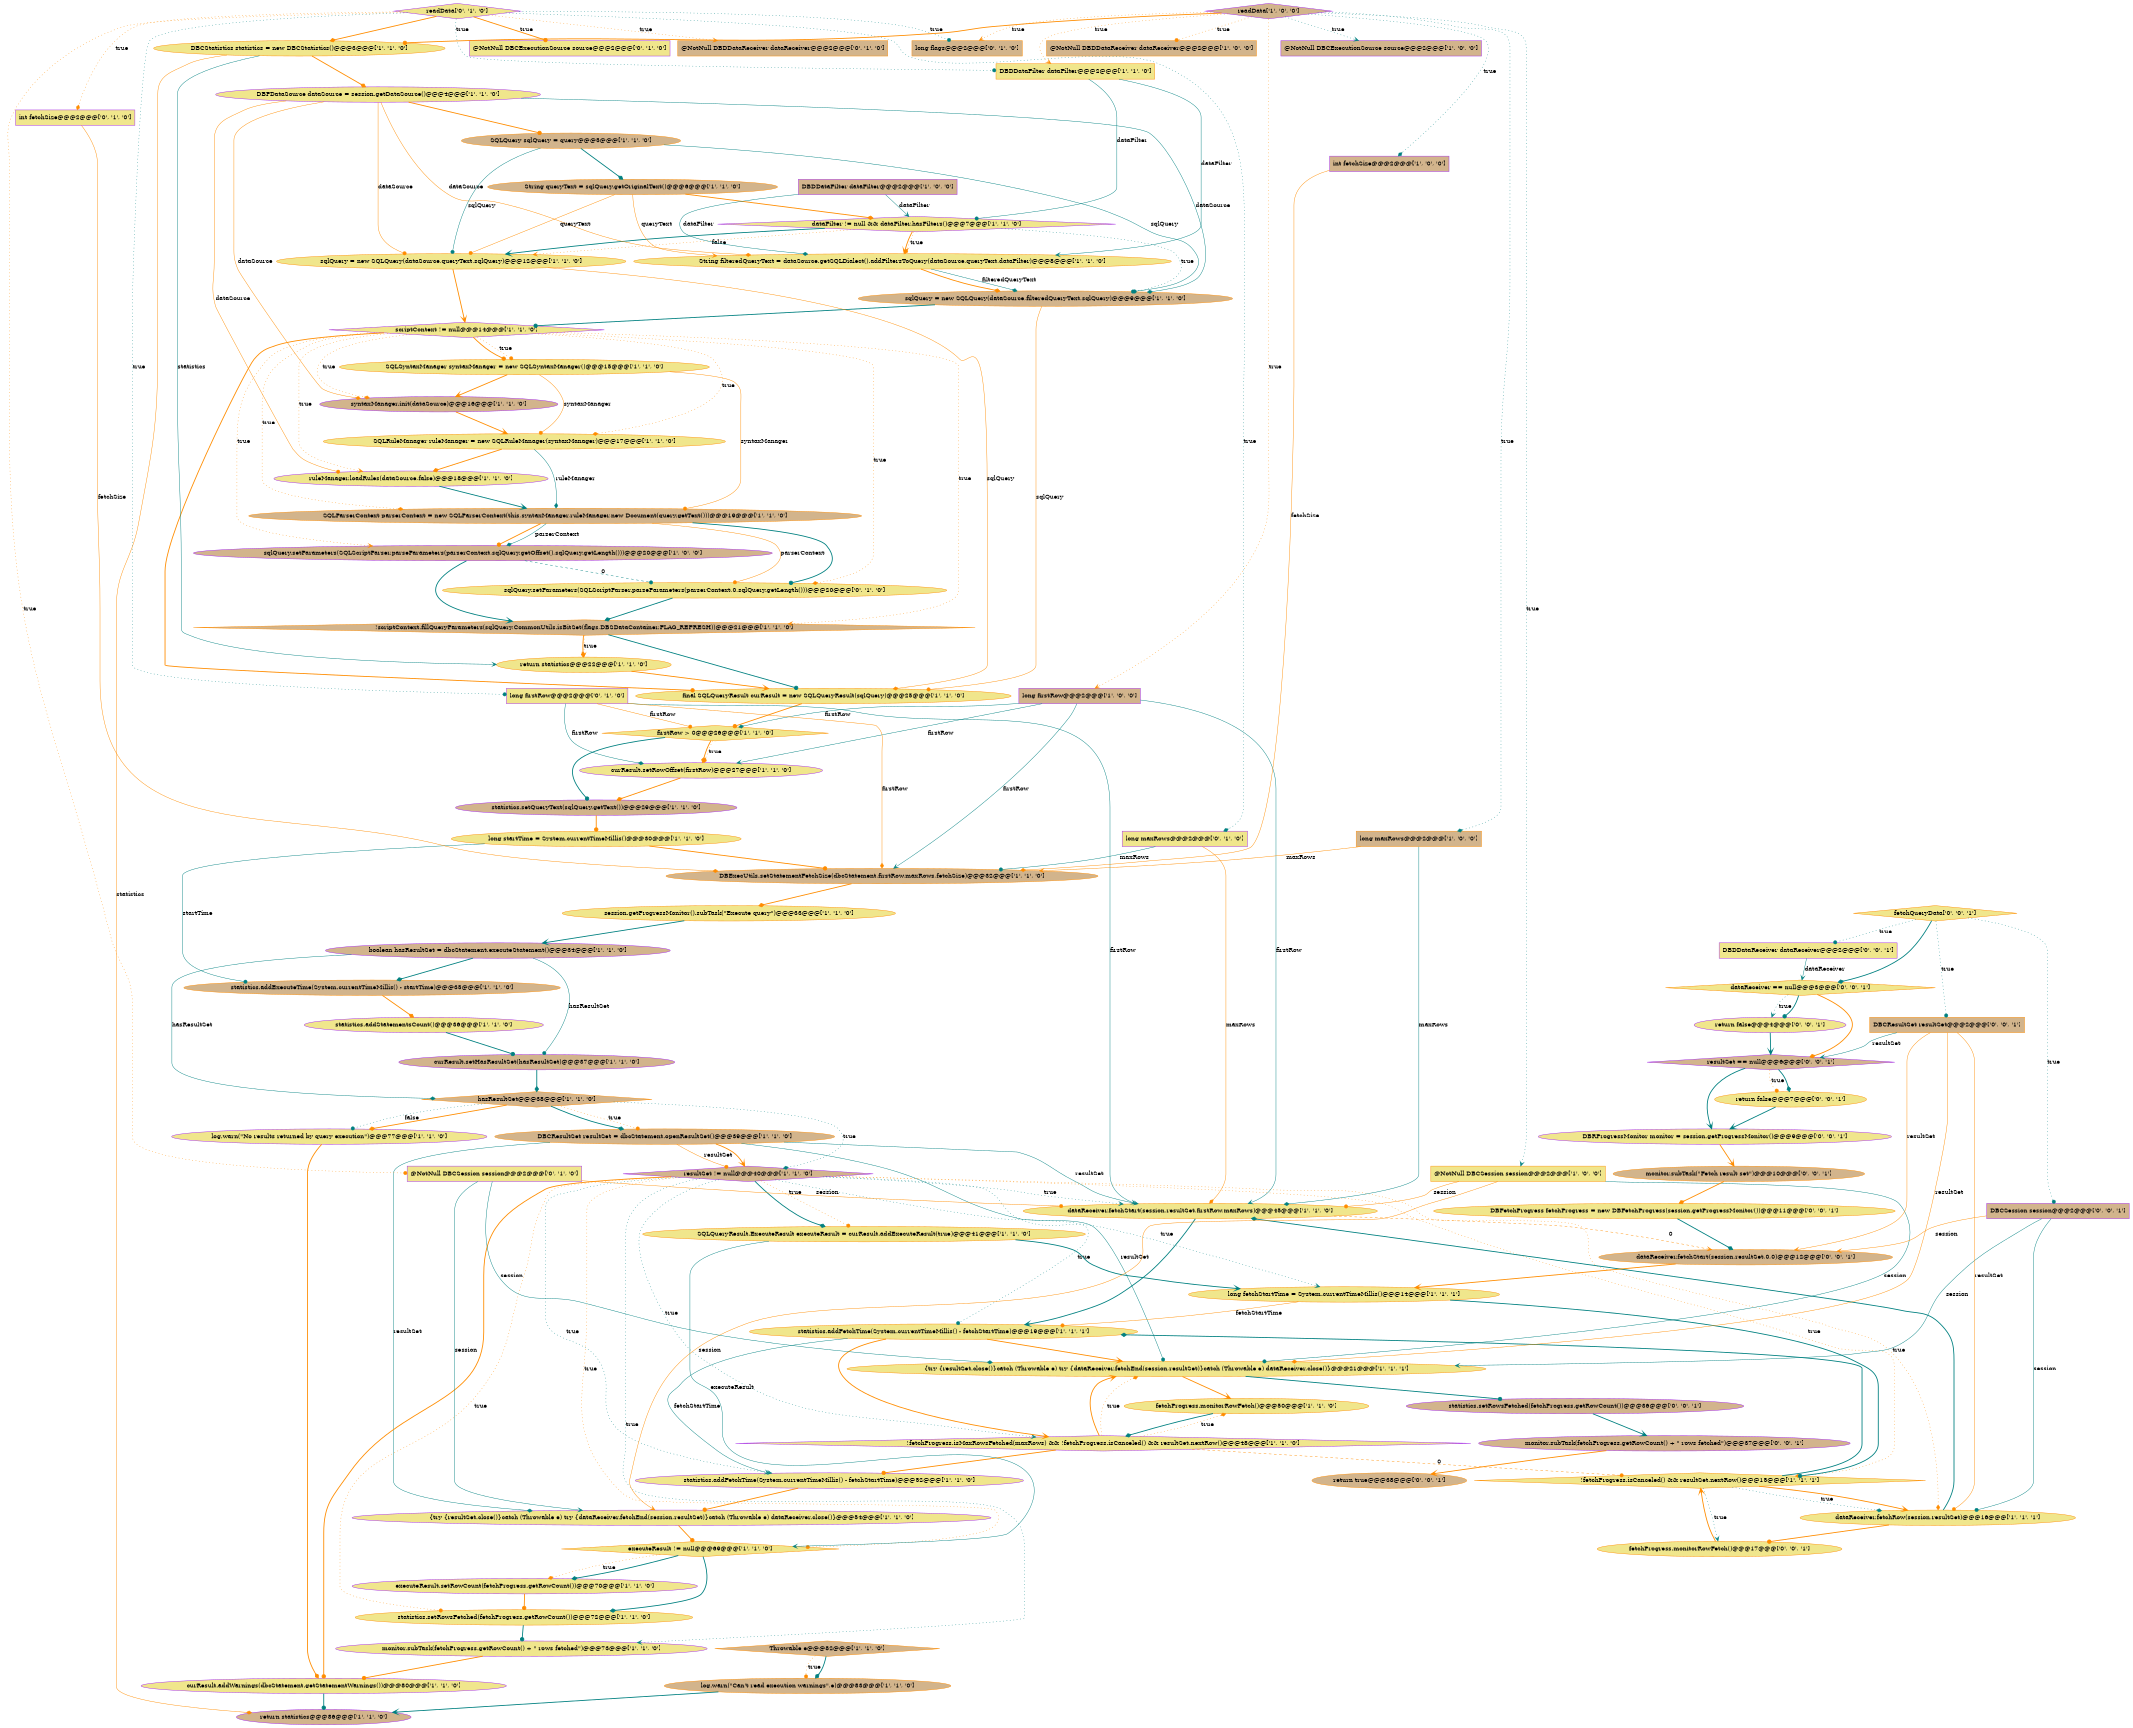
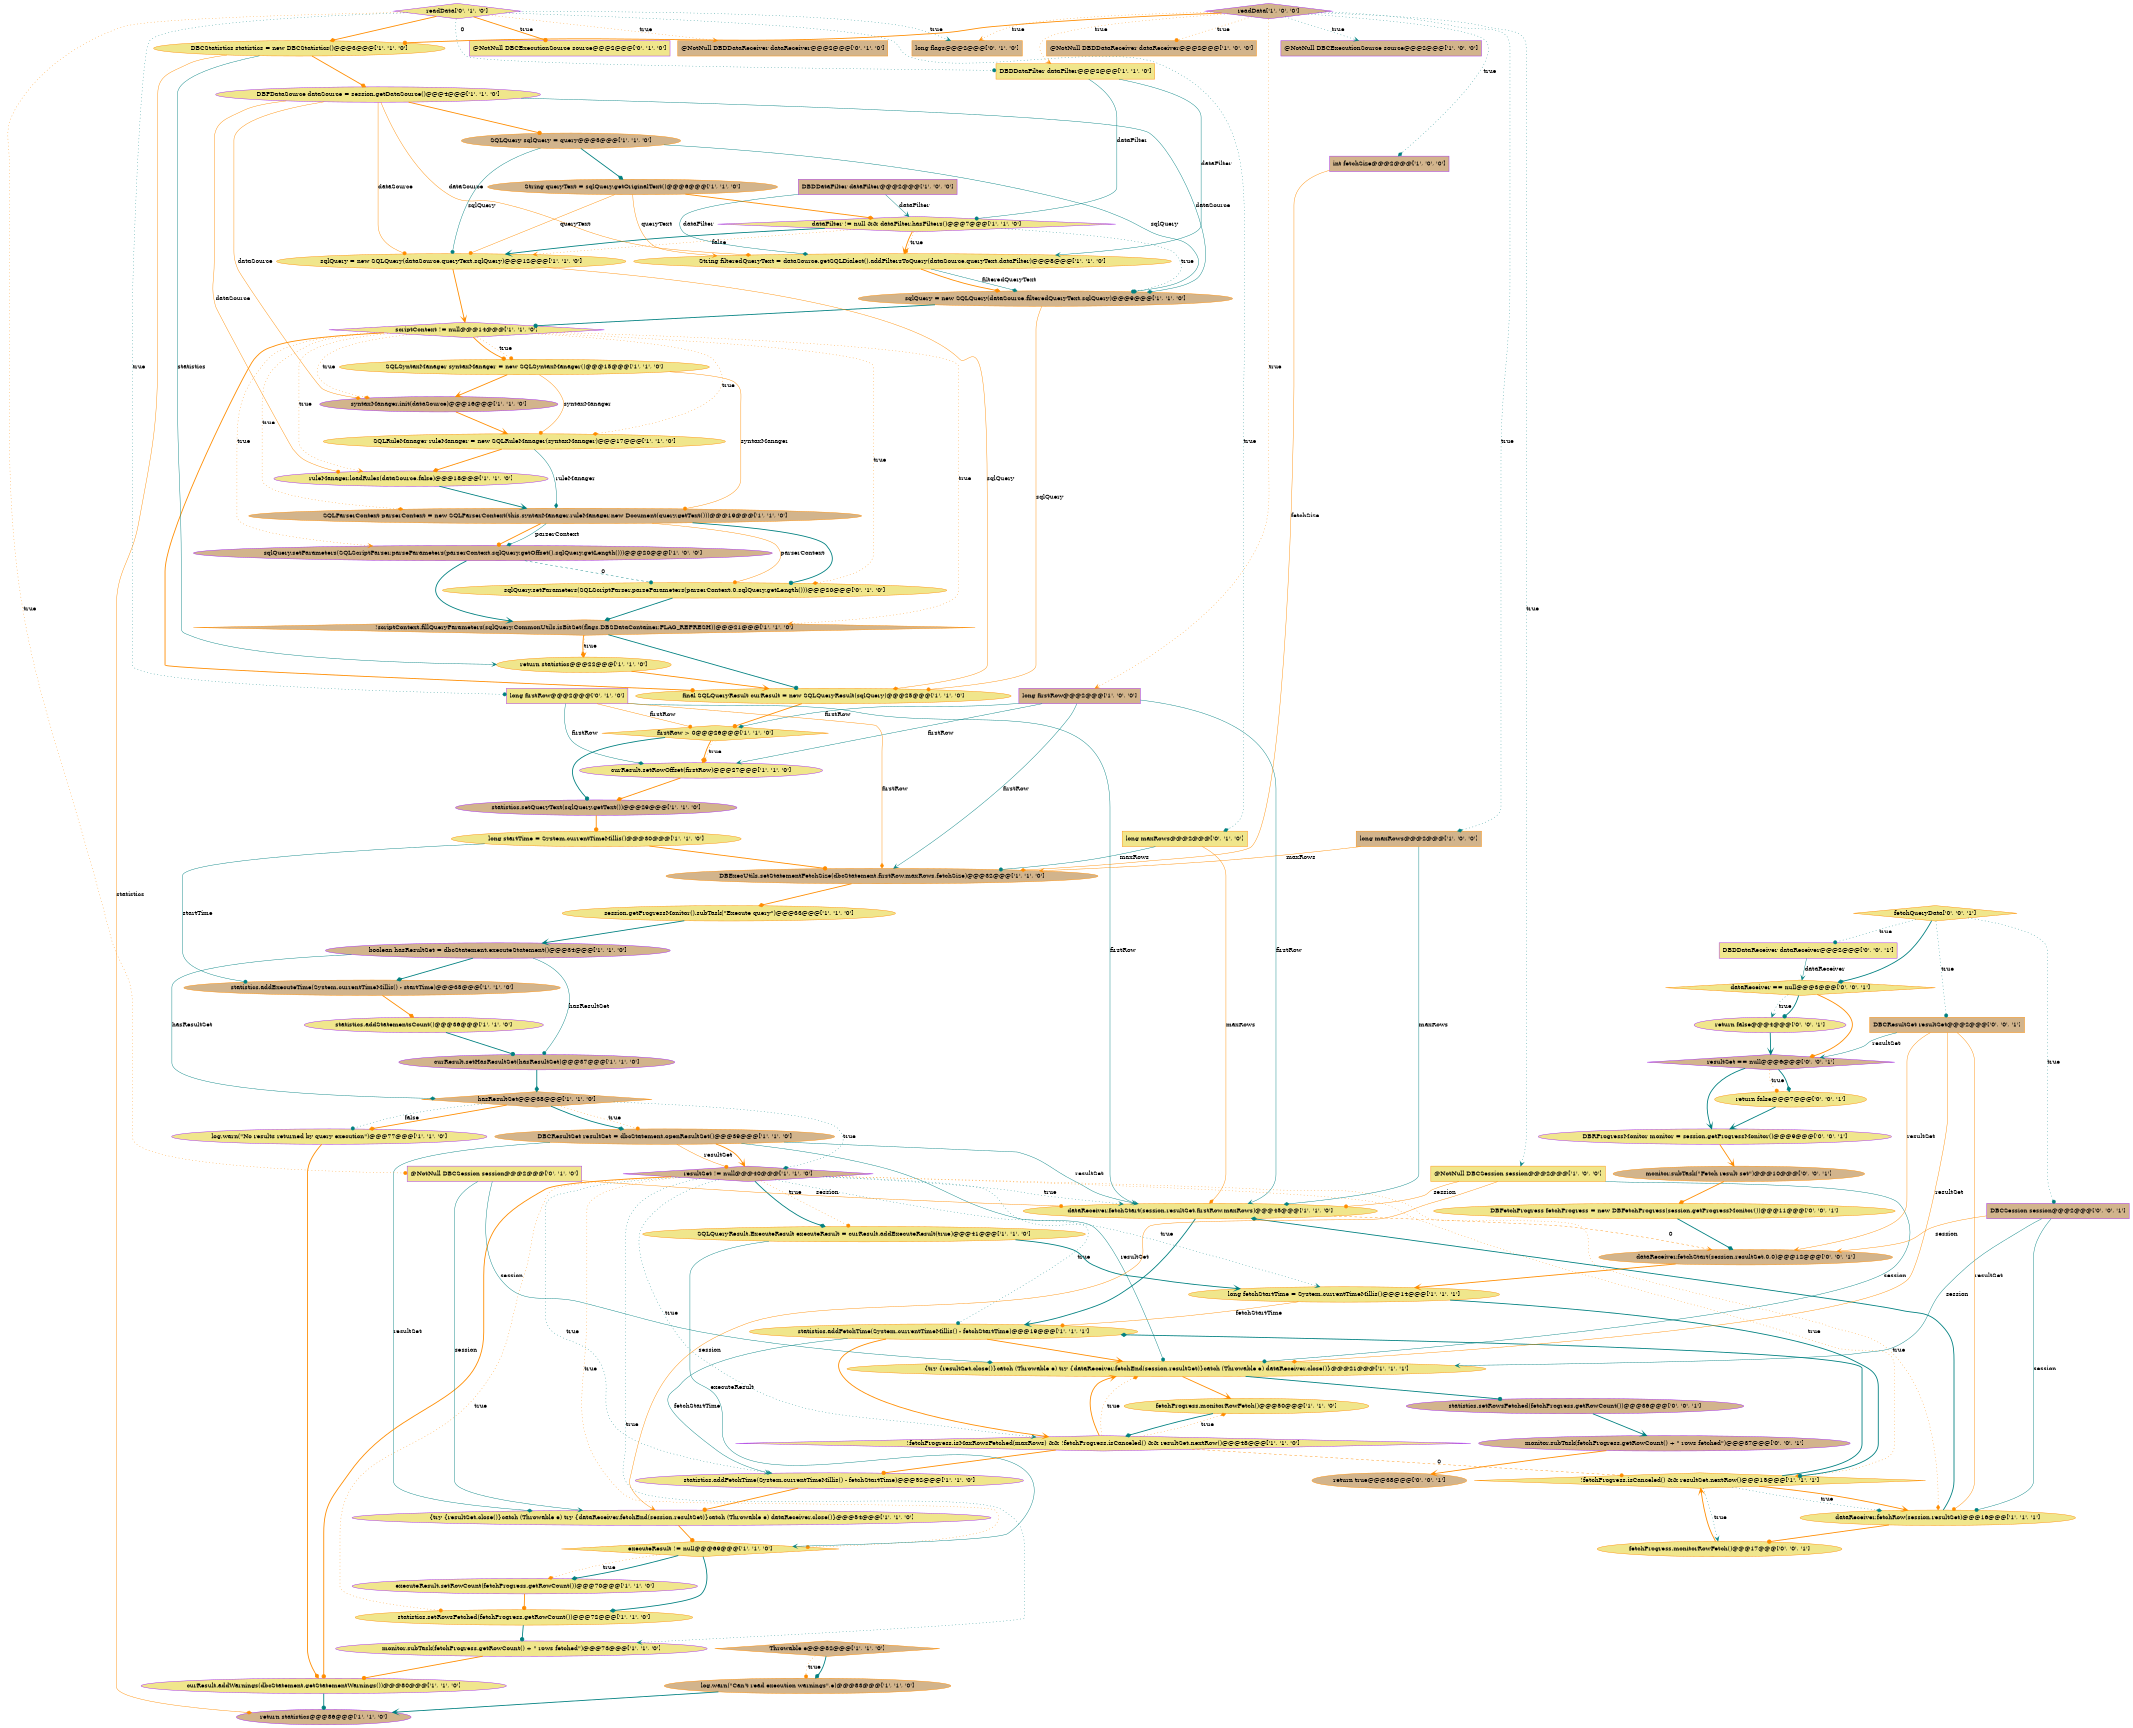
edge "readData['0', '1', '0']" -> "long flags@@@2@@@['0', '1', '0']": arrowhead dot -> vee
edge "readData['0', '1', '0']" -> "DBDDataFilter dataFilter@@@2@@@['1', '1', '0']": label "true" -> "0"
node "int fetchSize@@@2@@@['0', '1', '0']": removed
node "long maxRows@@@2@@@['0', '1', '0']": color purple -> darkorange
